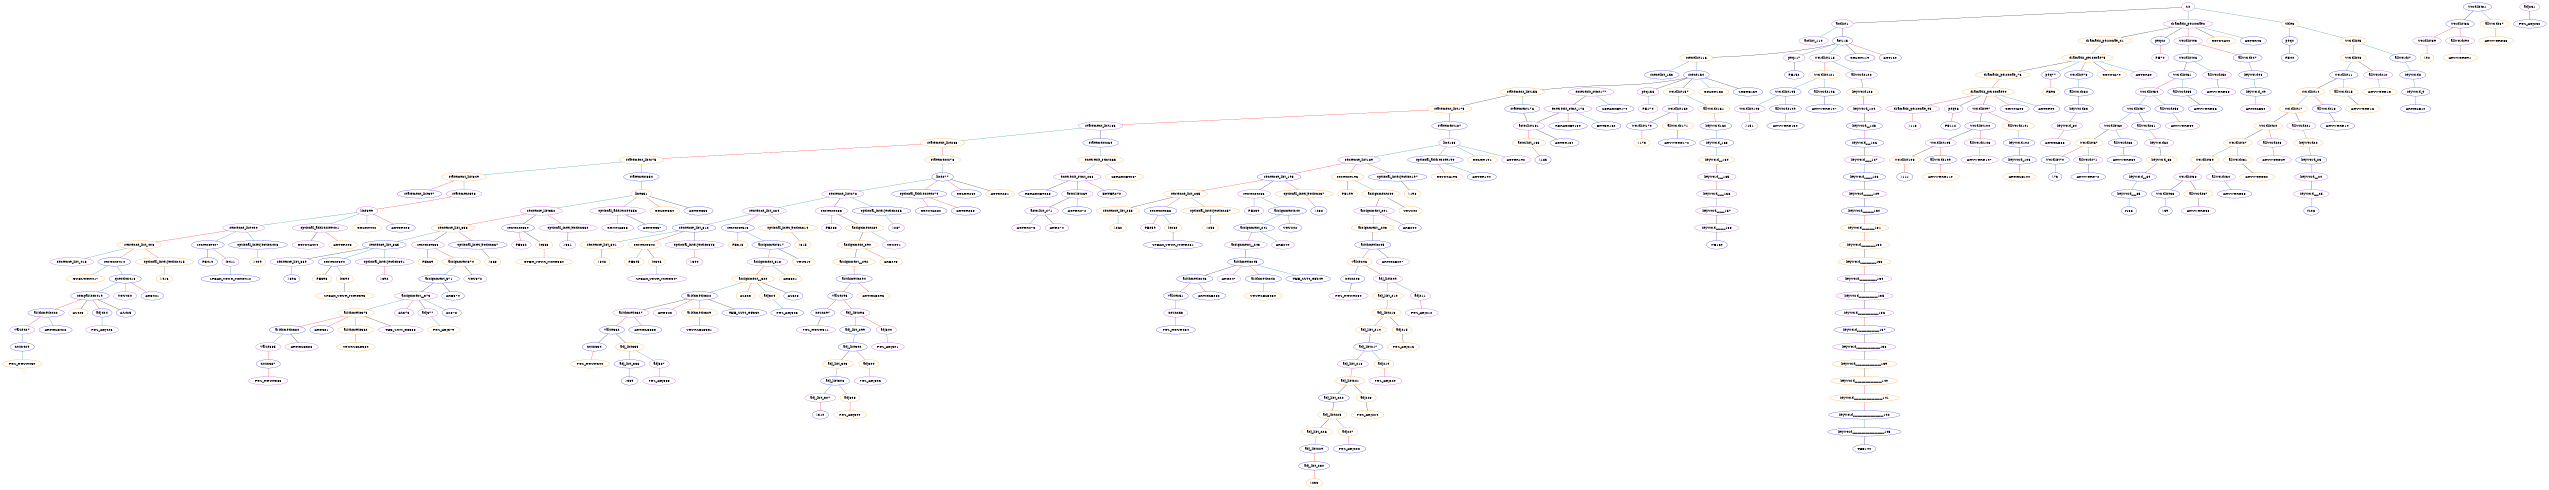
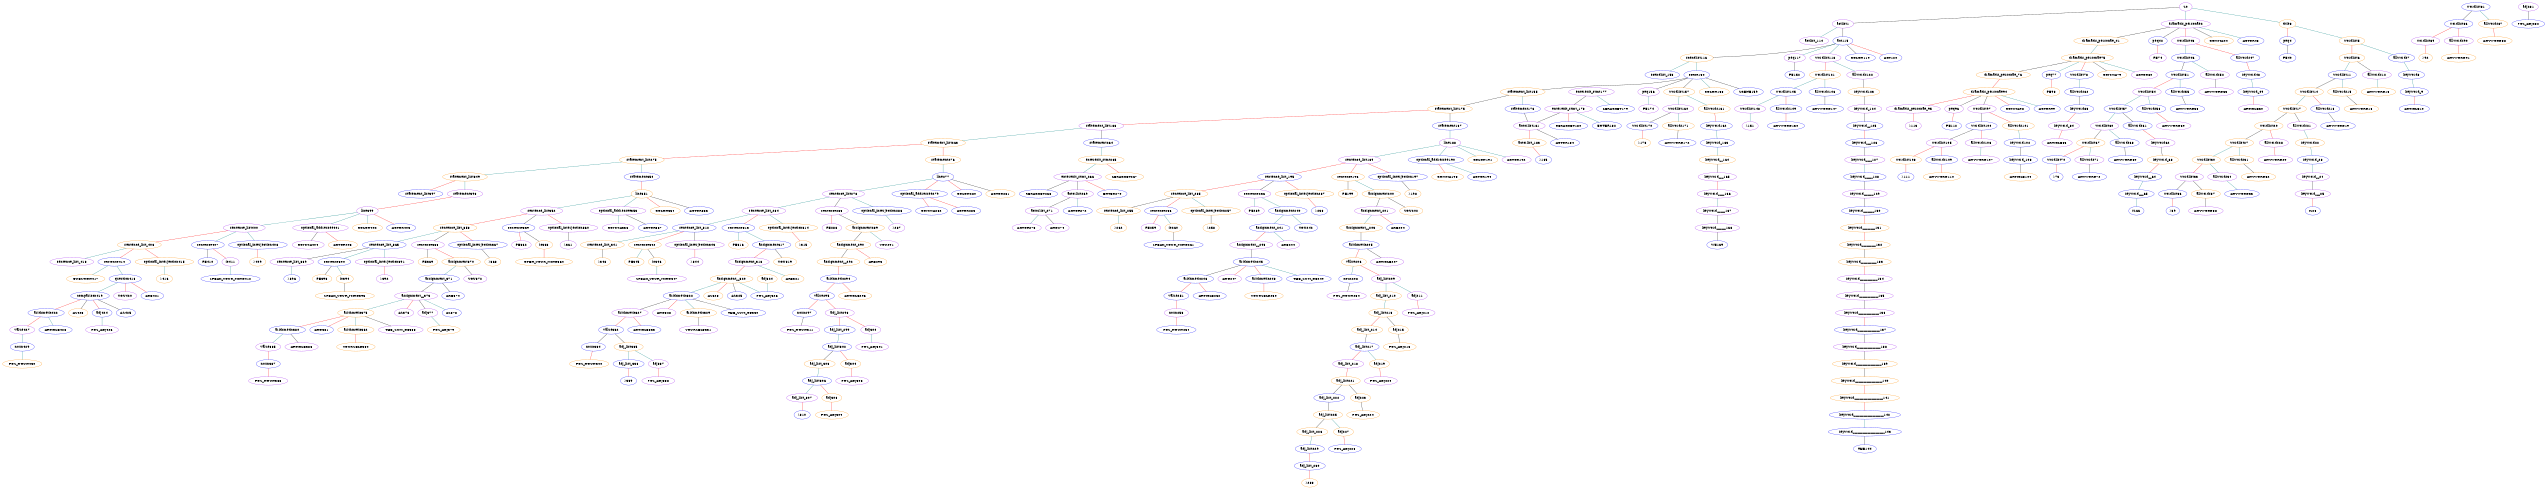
edge "wordlist105" -- "wordlist108": color black -> red
edge "assignment__320" -- "adj324": now "assignment__320" -- "POS_ADJ326"
